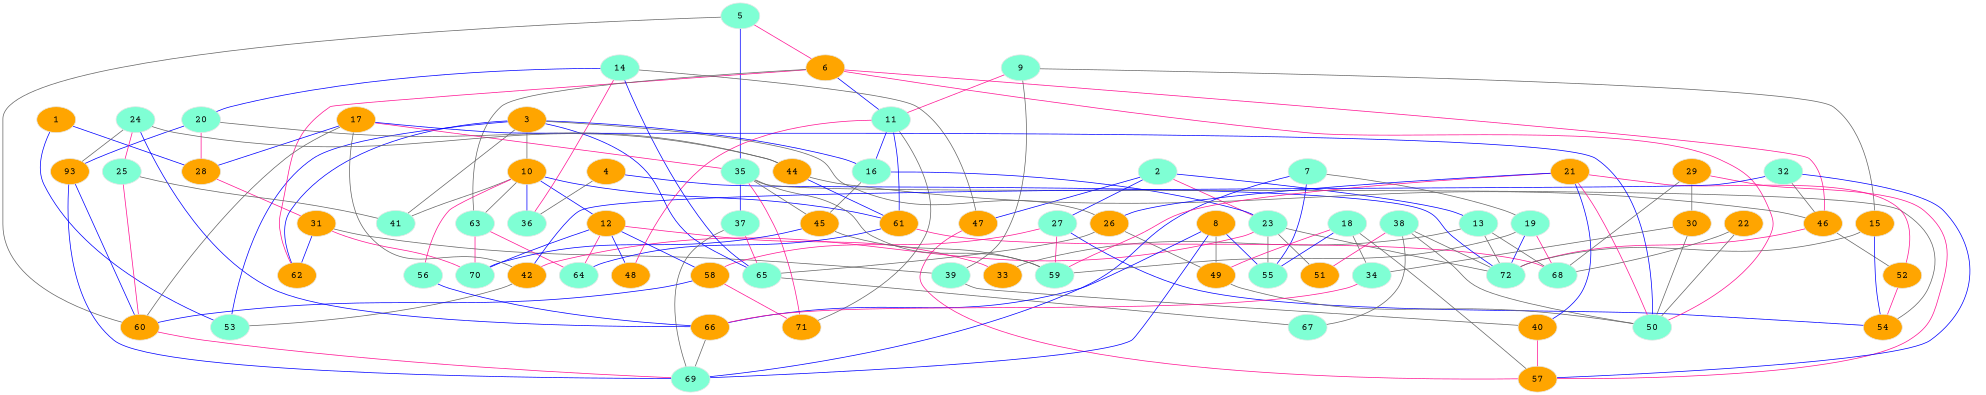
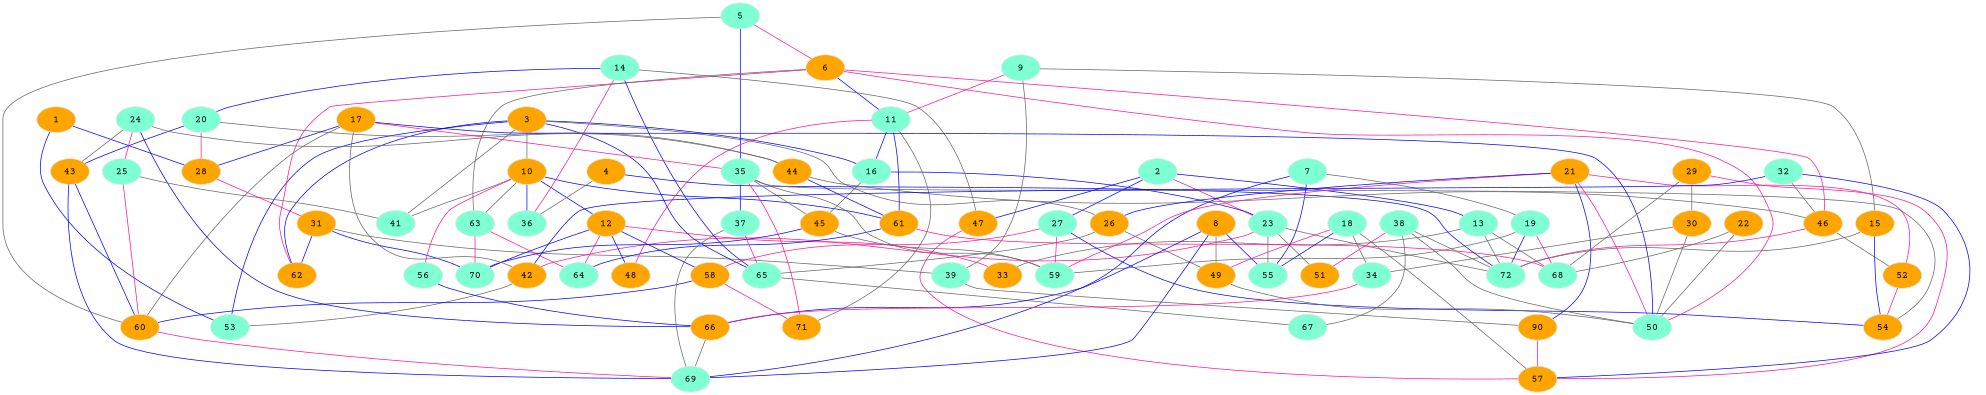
node "93": label "93" -> "43"
edge "31" -- "70": color deeppink -> blue
node "40": label "40" -> "90"
